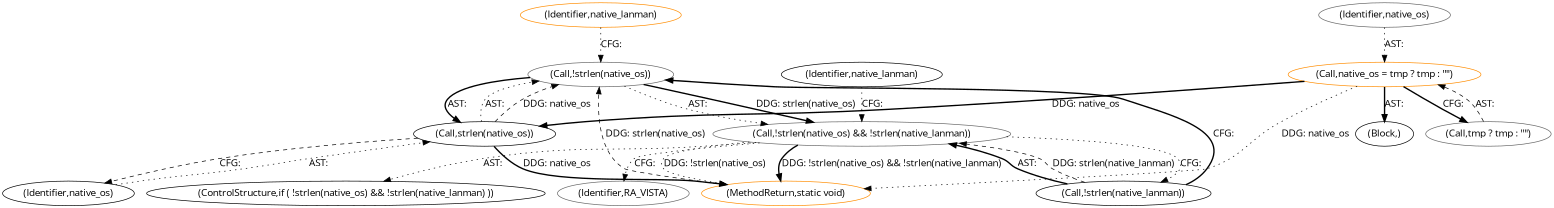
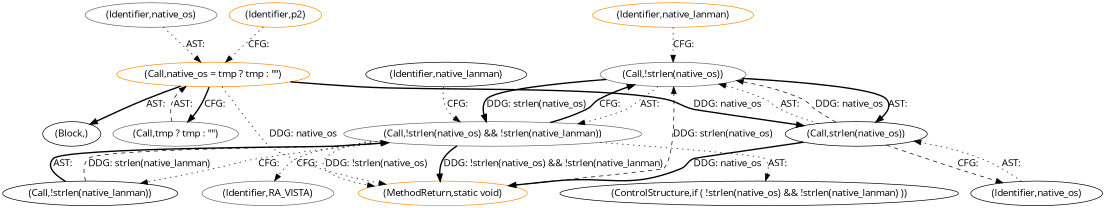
node "(Identifier,p2)": added
edge "(Call,!strlen(native_lanman))" -> "(Call,!strlen(native_os))": now "(Call,!strlen(native_os) && !strlen(native_lanman))" -> "(Call,!strlen(native_os))"
